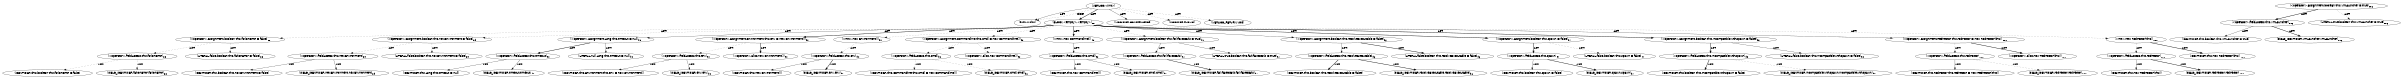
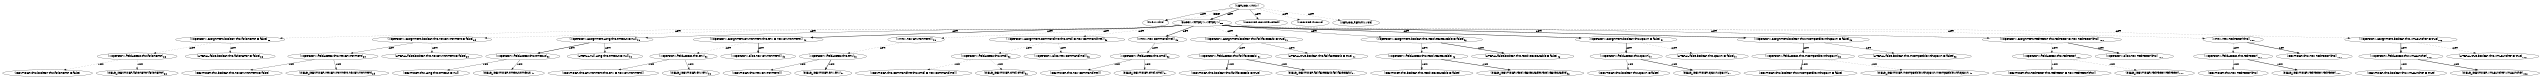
edge "(BLOCK,<empty>,<empty>)" -> "(<operator>.assignment,boolean this.vmLauncher = true)": added, label "AST:"
edge "(<operator>.assignment,boolean this.newEnvironment = false)" -> "(<operator>.fieldAccess,this.newEnvironment)": style dotted -> solid
node "(IDENTIFIER,this,boolean this.failIfExecFails = true)": added
